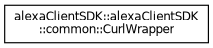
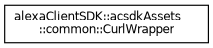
node "alexaClientSDK::alexaClientSDK ::common::CurlWrapper": label "alexaClientSDK::alexaClientSDK ::common::CurlWrapper" -> "alexaClientSDK::acsdkAssets ::common::CurlWrapper"
